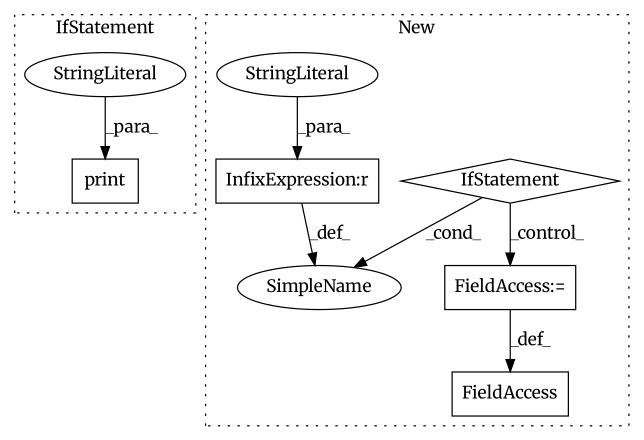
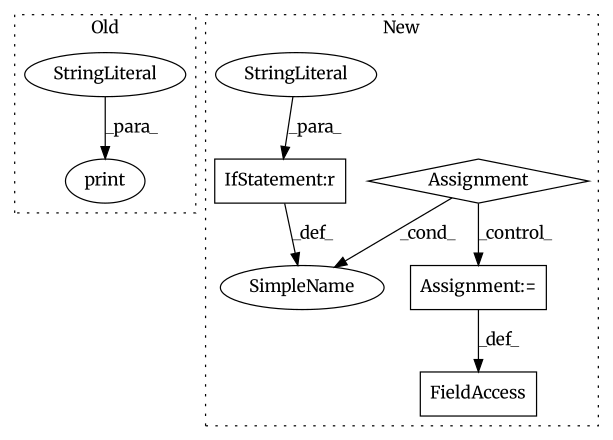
cluster "IfStatement": label "IfStatement" -> "Old"
node "print": shape box -> ellipse
node "InfixExpression:r": label "InfixExpression:r" -> "IfStatement:r"
node "IfStatement": label "IfStatement" -> "Assignment"
node "FieldAccess:=": label "FieldAccess:=" -> "Assignment:="
